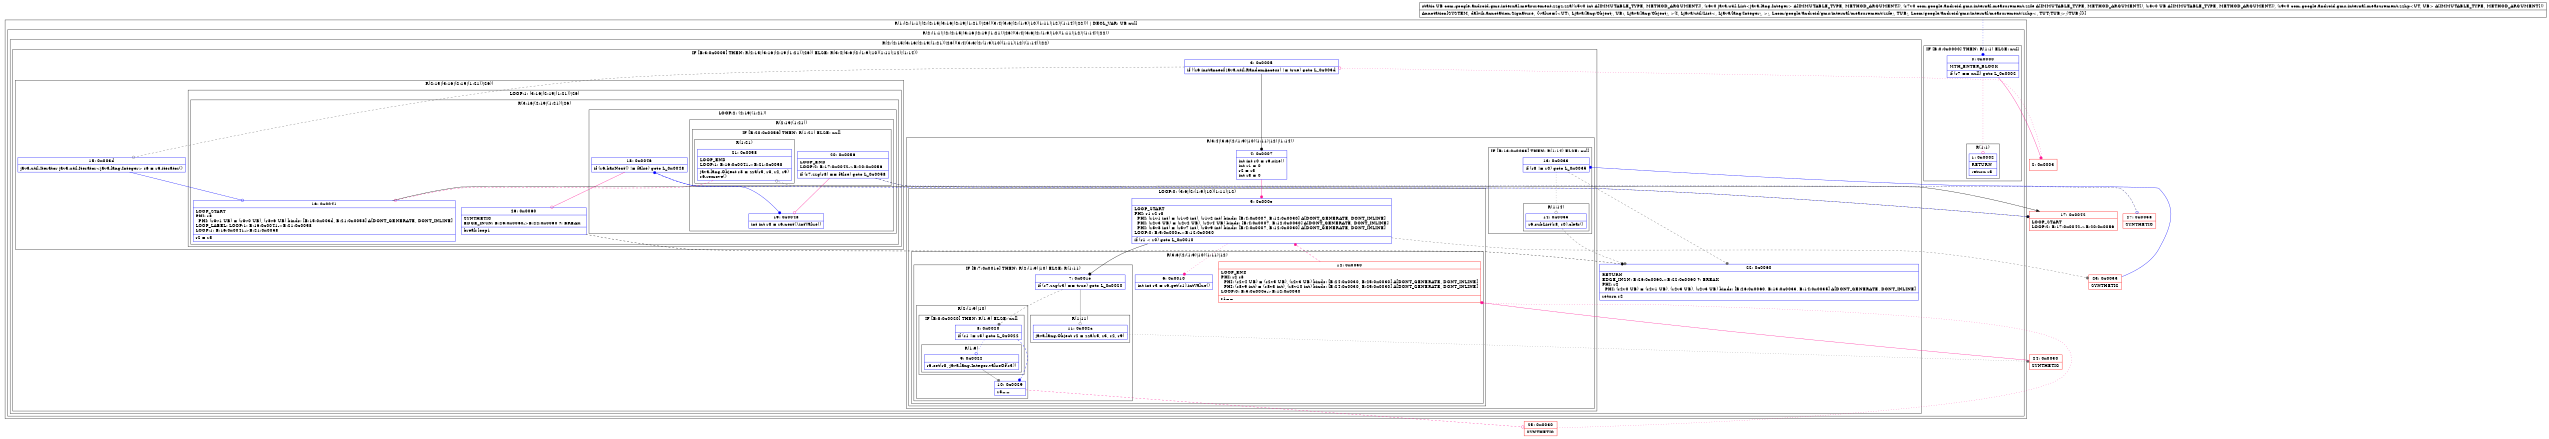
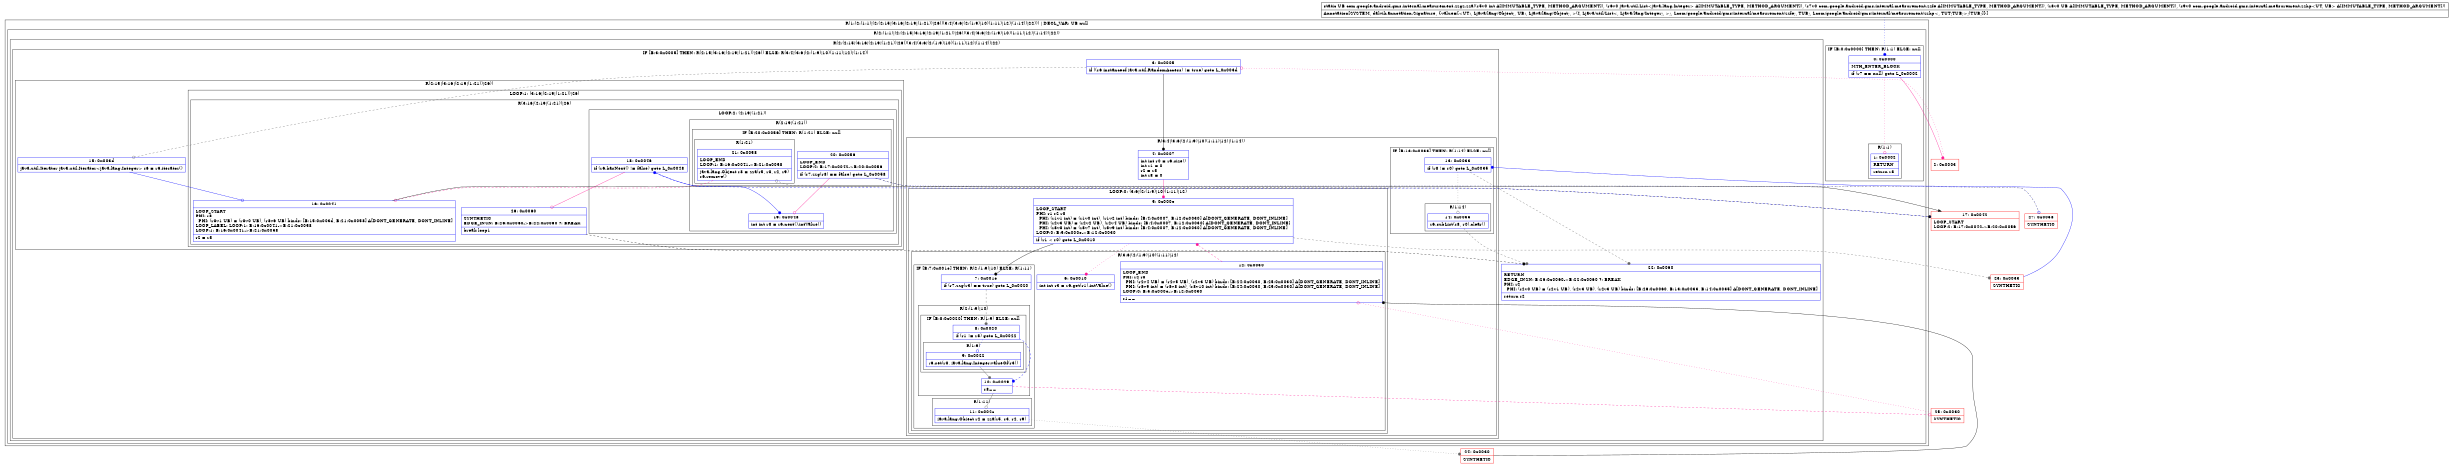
node "12: 0x0030": color red -> blue
edge "7: 0x001e" -> "11: 0x002c": now "10: 0x0029" -> "11: 0x002c"
edge "24: 0x0030" -> "12: 0x0030": color deeppink -> black
